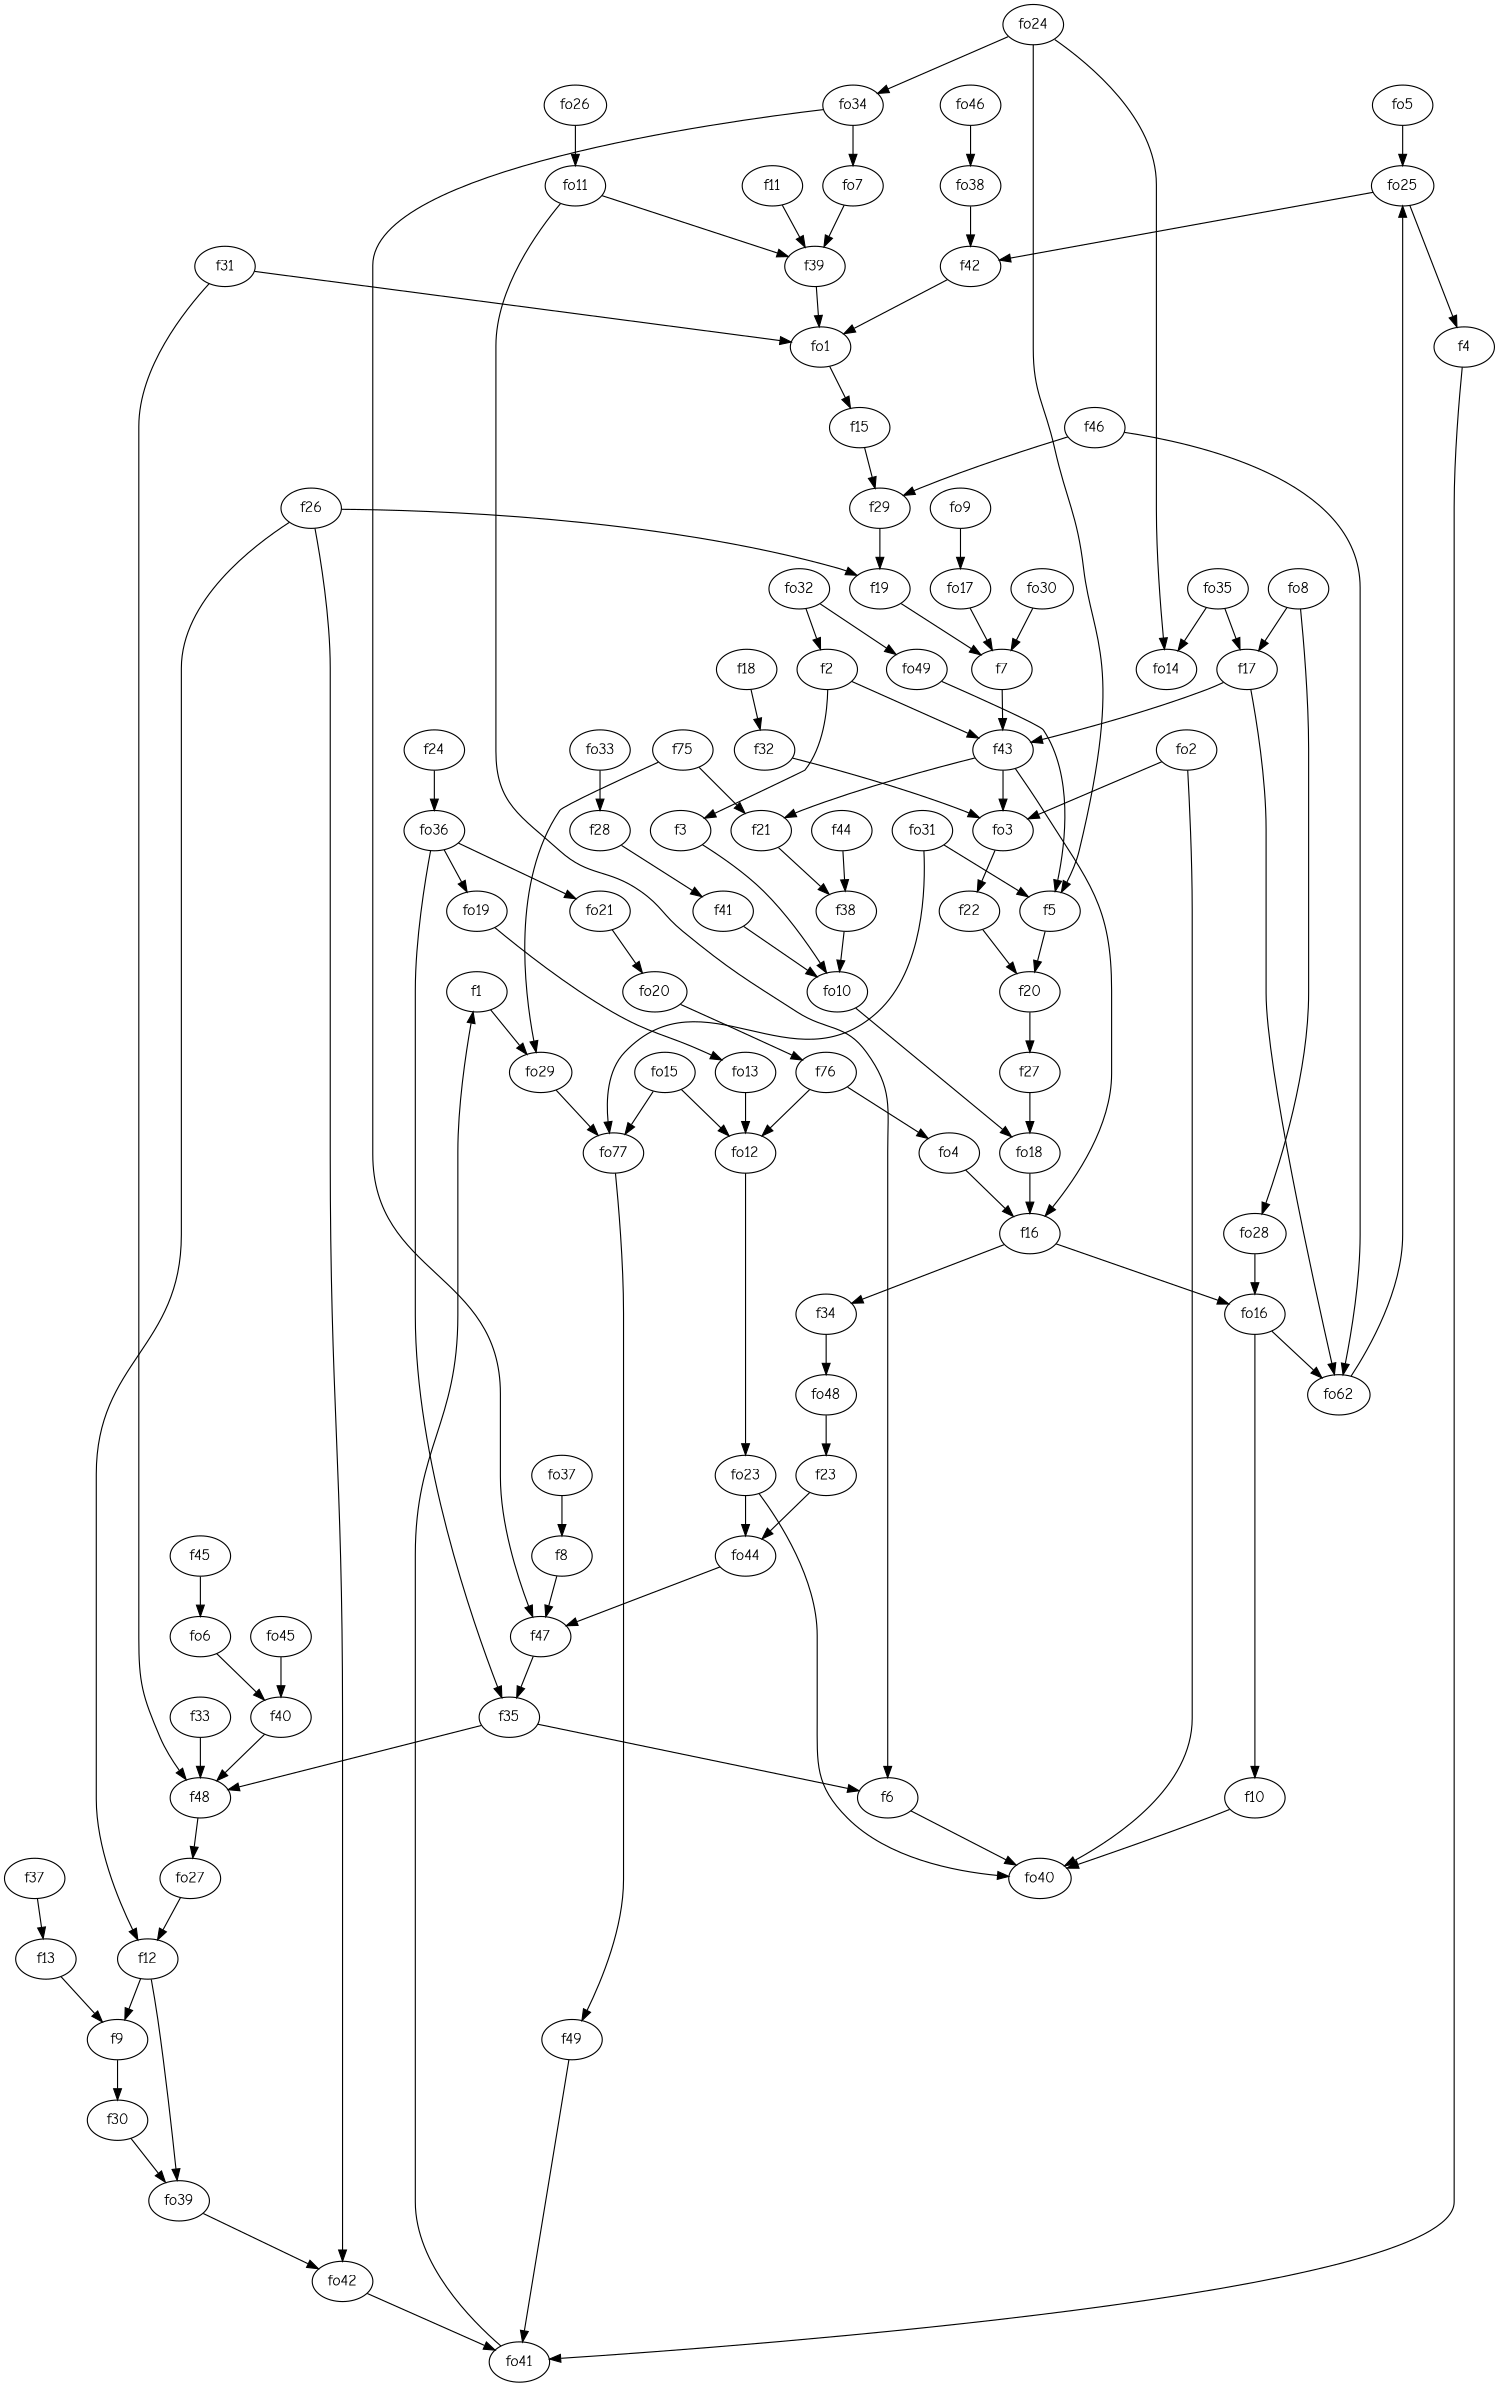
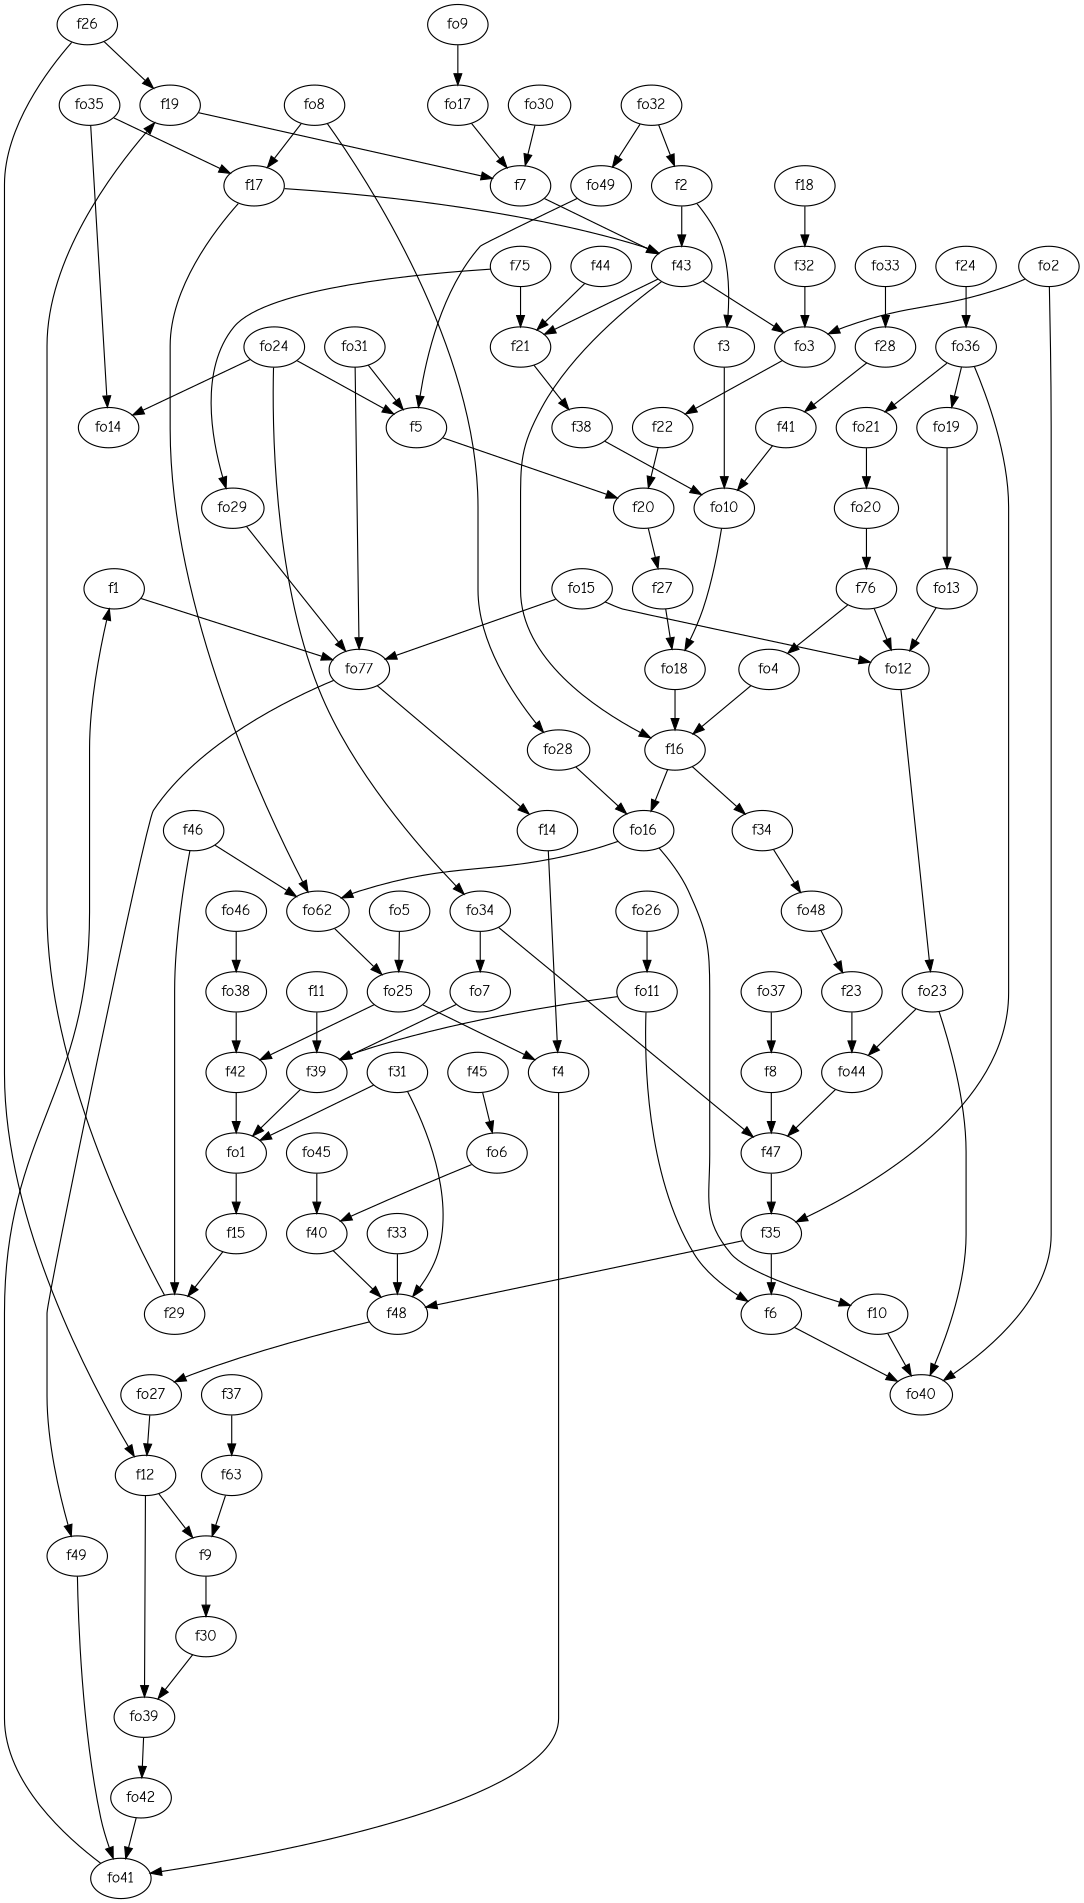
node "f14": added
edge "f44" -> "f38": now "f44" -> "f21"
edge "f1" -> "fo29": now "f1" -> "fo77"
edge "f26" -> "fo42": removed
node "f13": label "f13" -> "f63"
